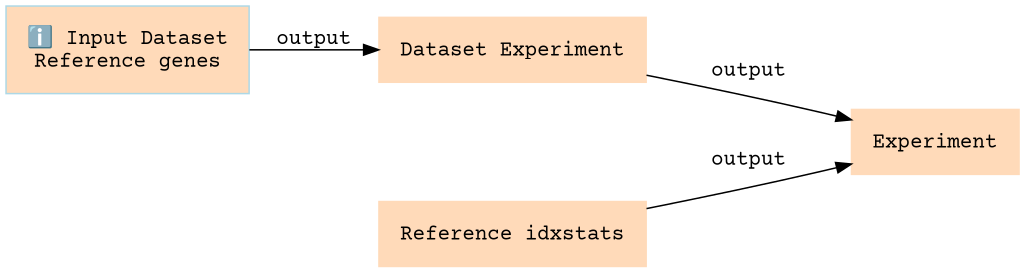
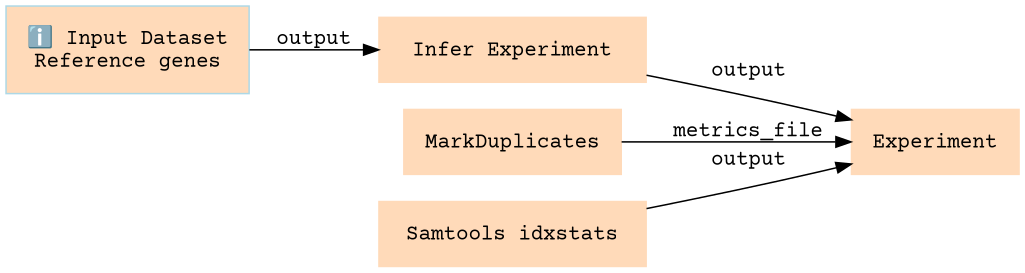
node "Dataset Experiment": label "Dataset Experiment" -> "Infer Experiment"
node "MarkDuplicates": added
node "Reference idxstats": label "Reference idxstats" -> "Samtools idxstats"
